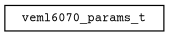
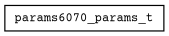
node "veml6070_params_t": label "veml6070_params_t" -> "params6070_params_t"
